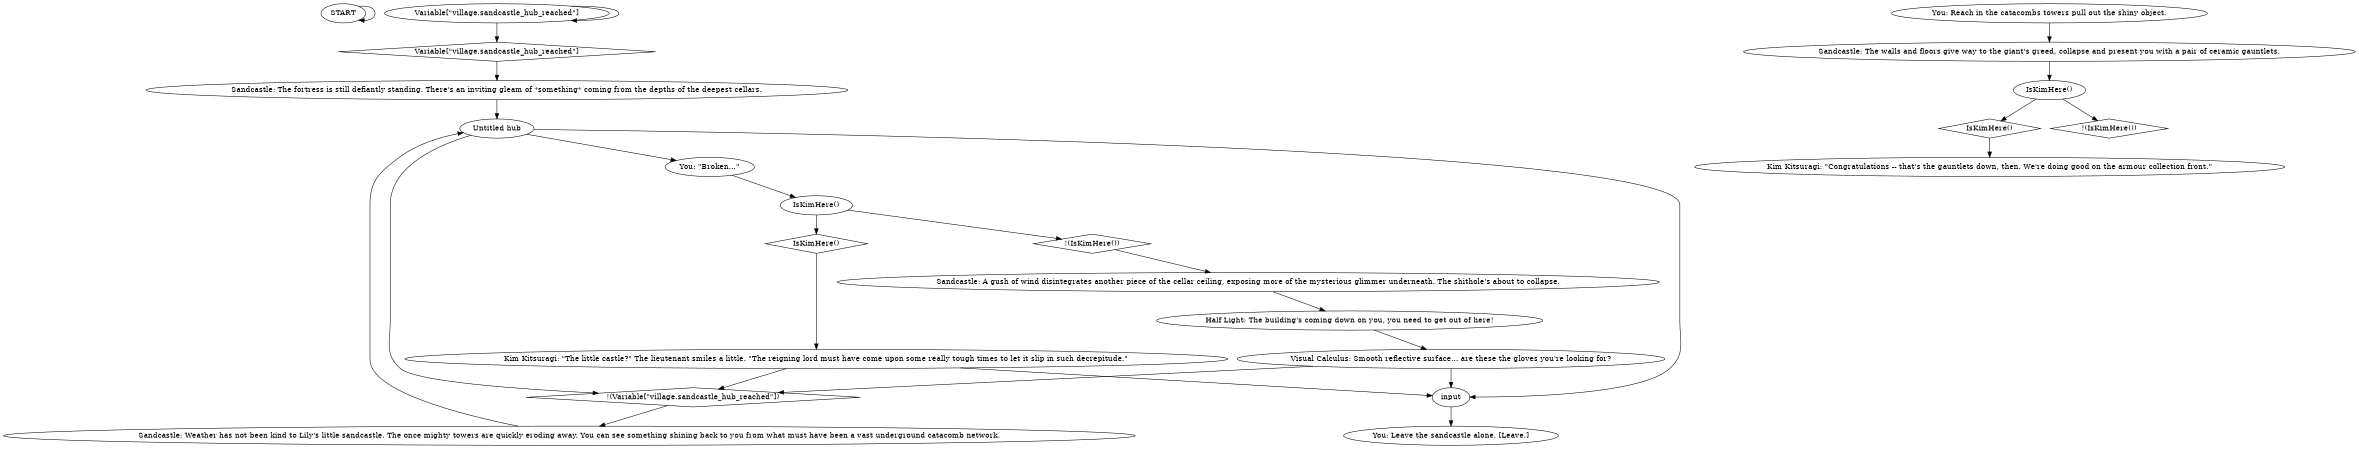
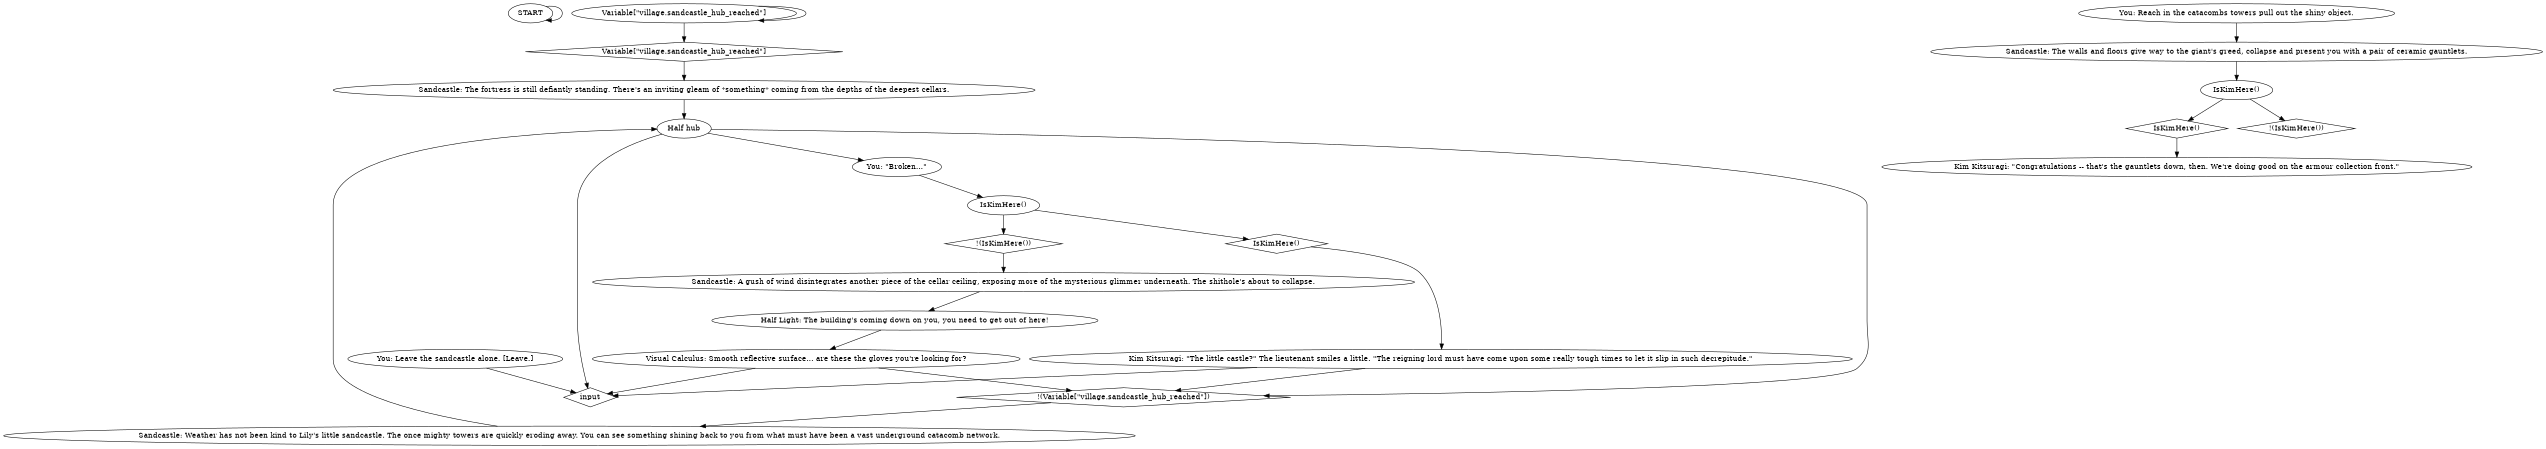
node "Untitled hub": label "Untitled hub" -> "Half hub"
node "input": shape ellipse -> diamond
edge "input" -> "You: Leave the sandcastle alone. [Leave.]": reversed
